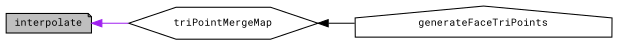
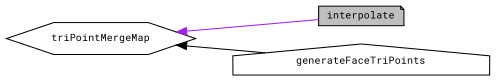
edge "triPointMergeMap" -> "interpolate": reversed
